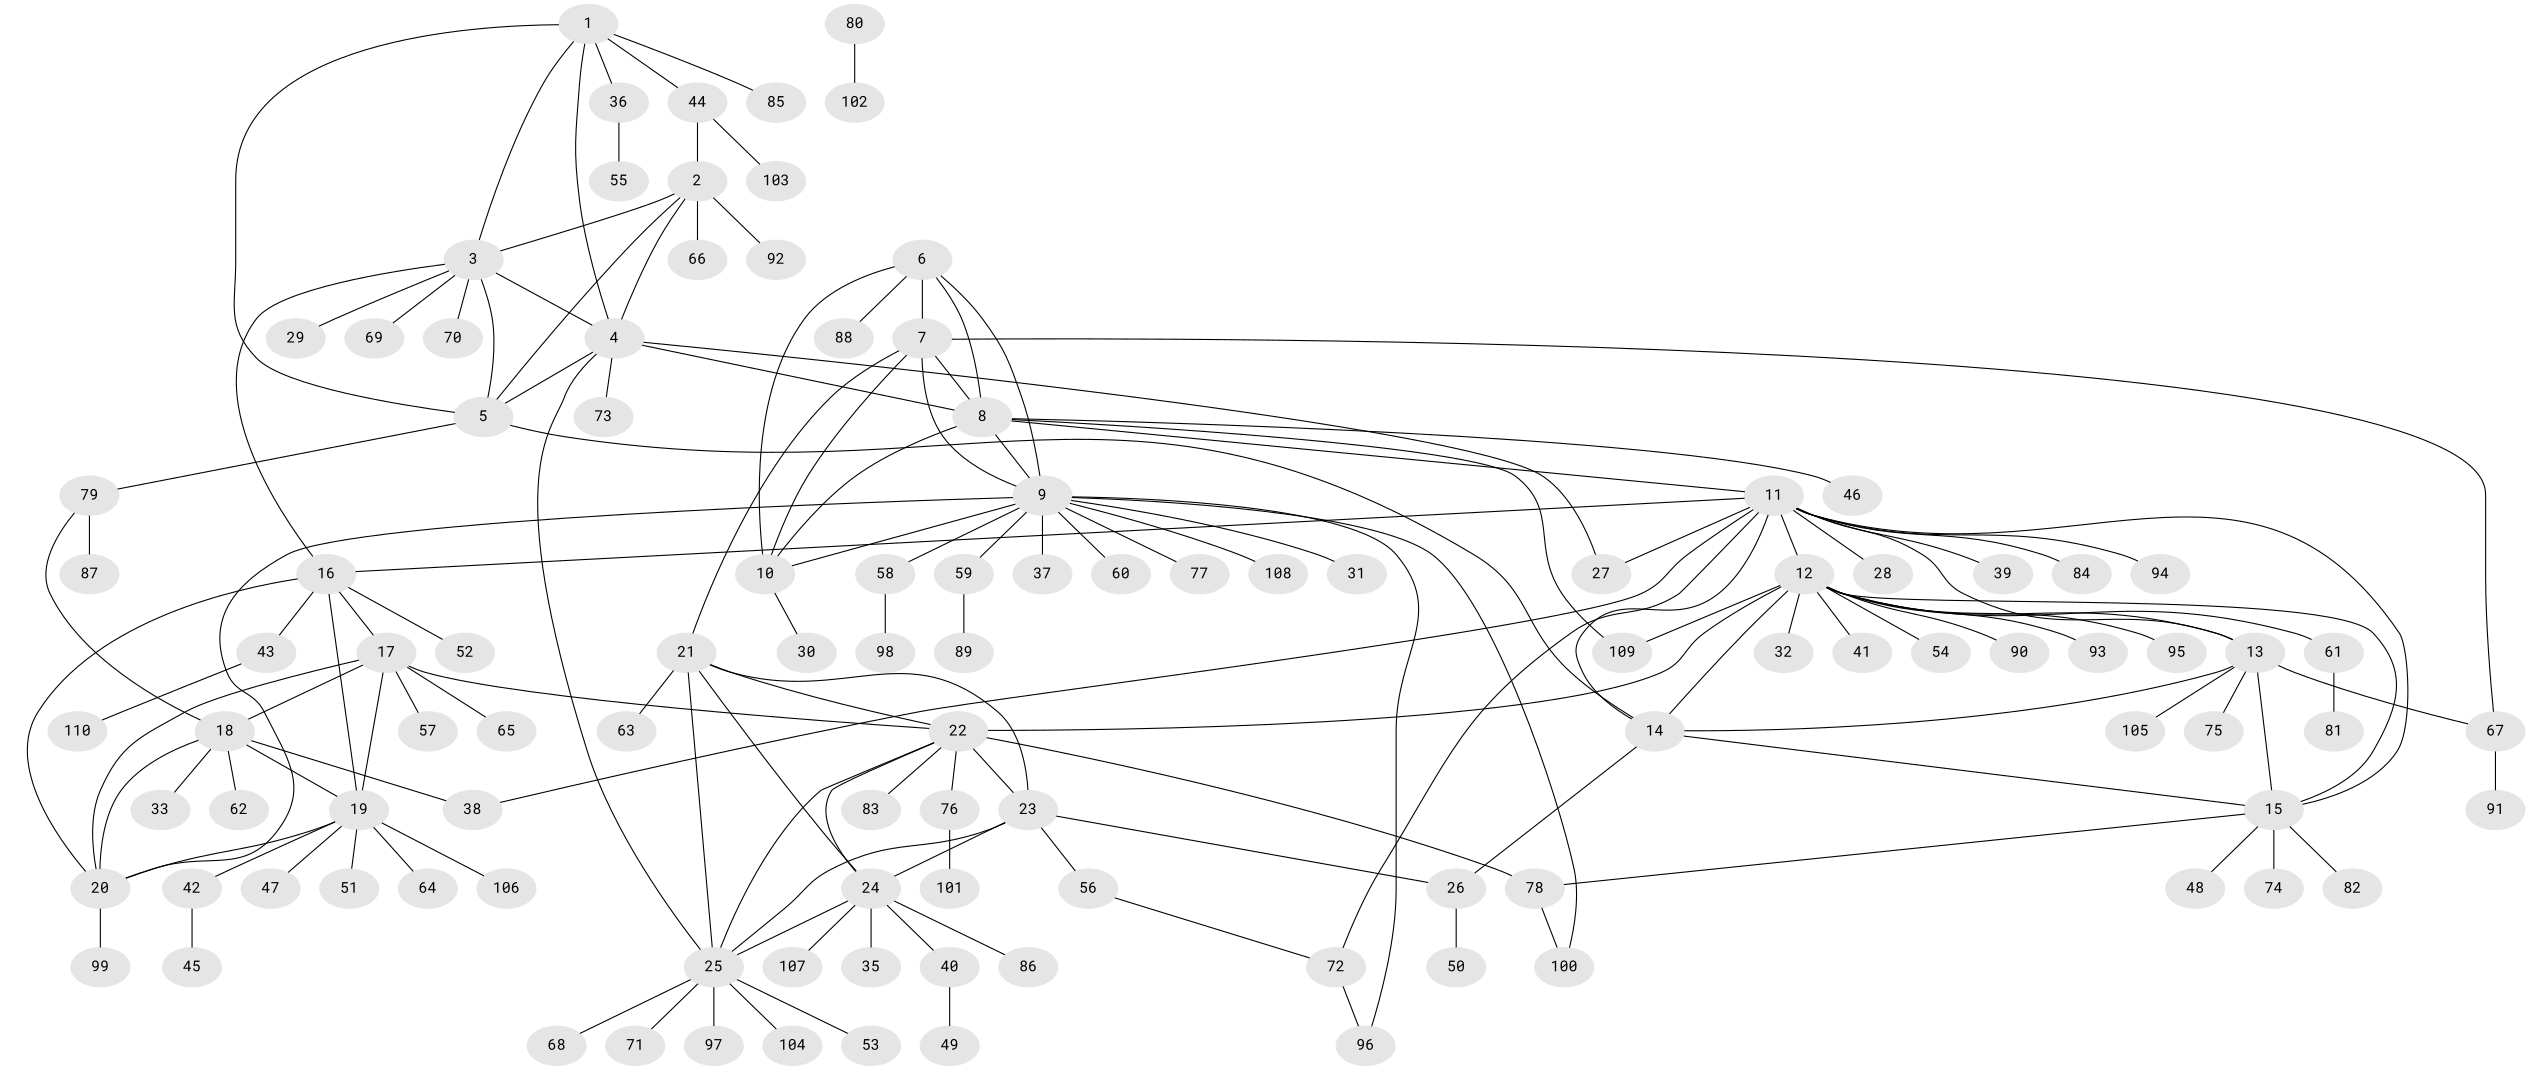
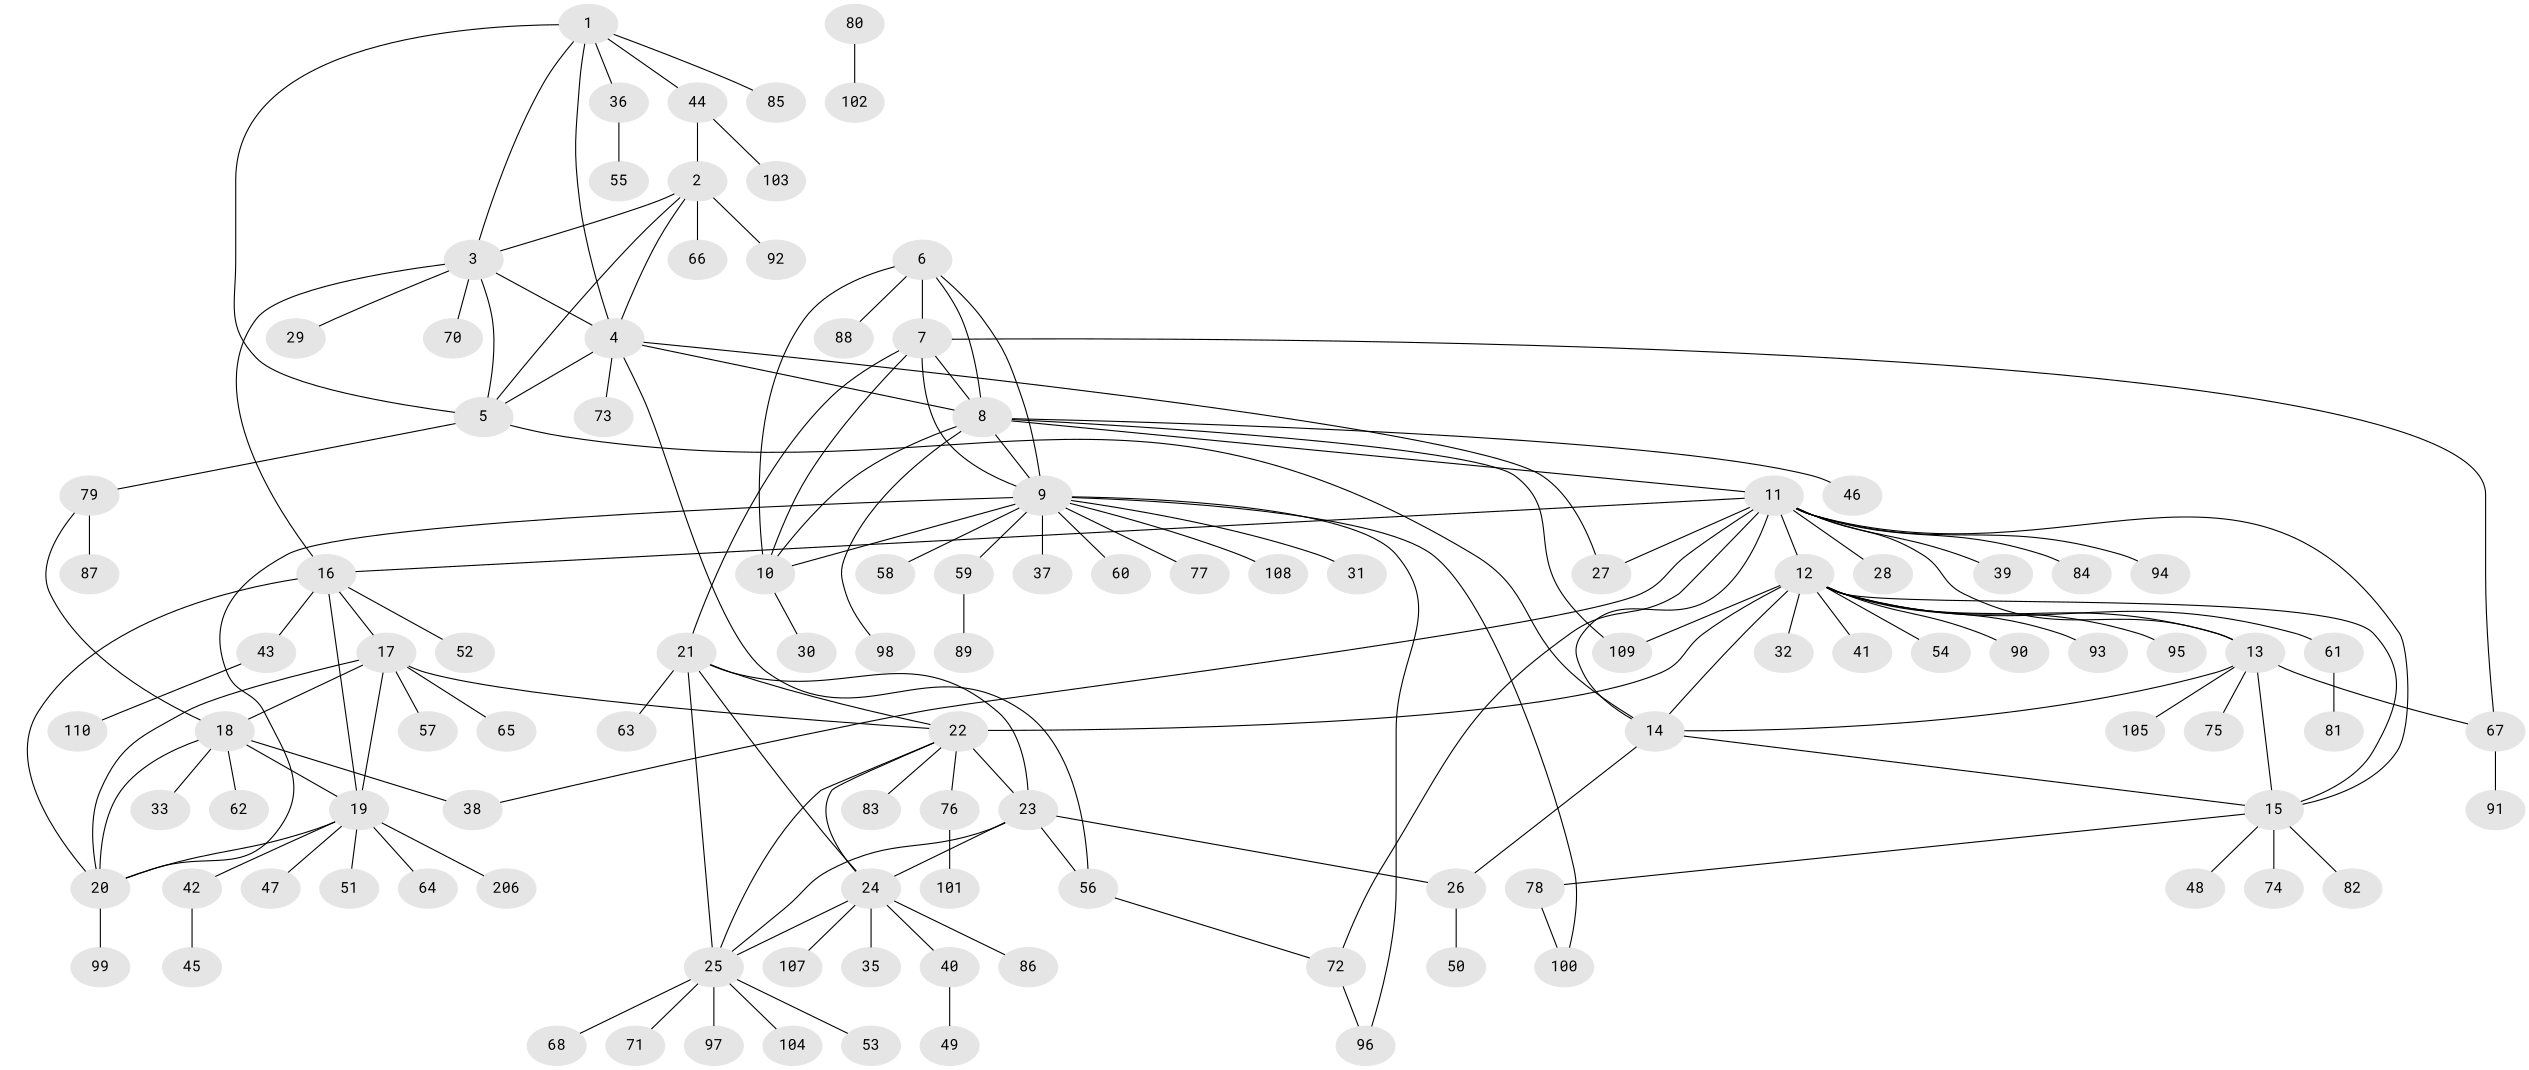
node "69": removed
edge "58" -- "98": now "8" -- "98"
edge "4" -- "25": now "4" -- "56"
edge "22" -- "78": removed
node "106": label "106" -> "206"
